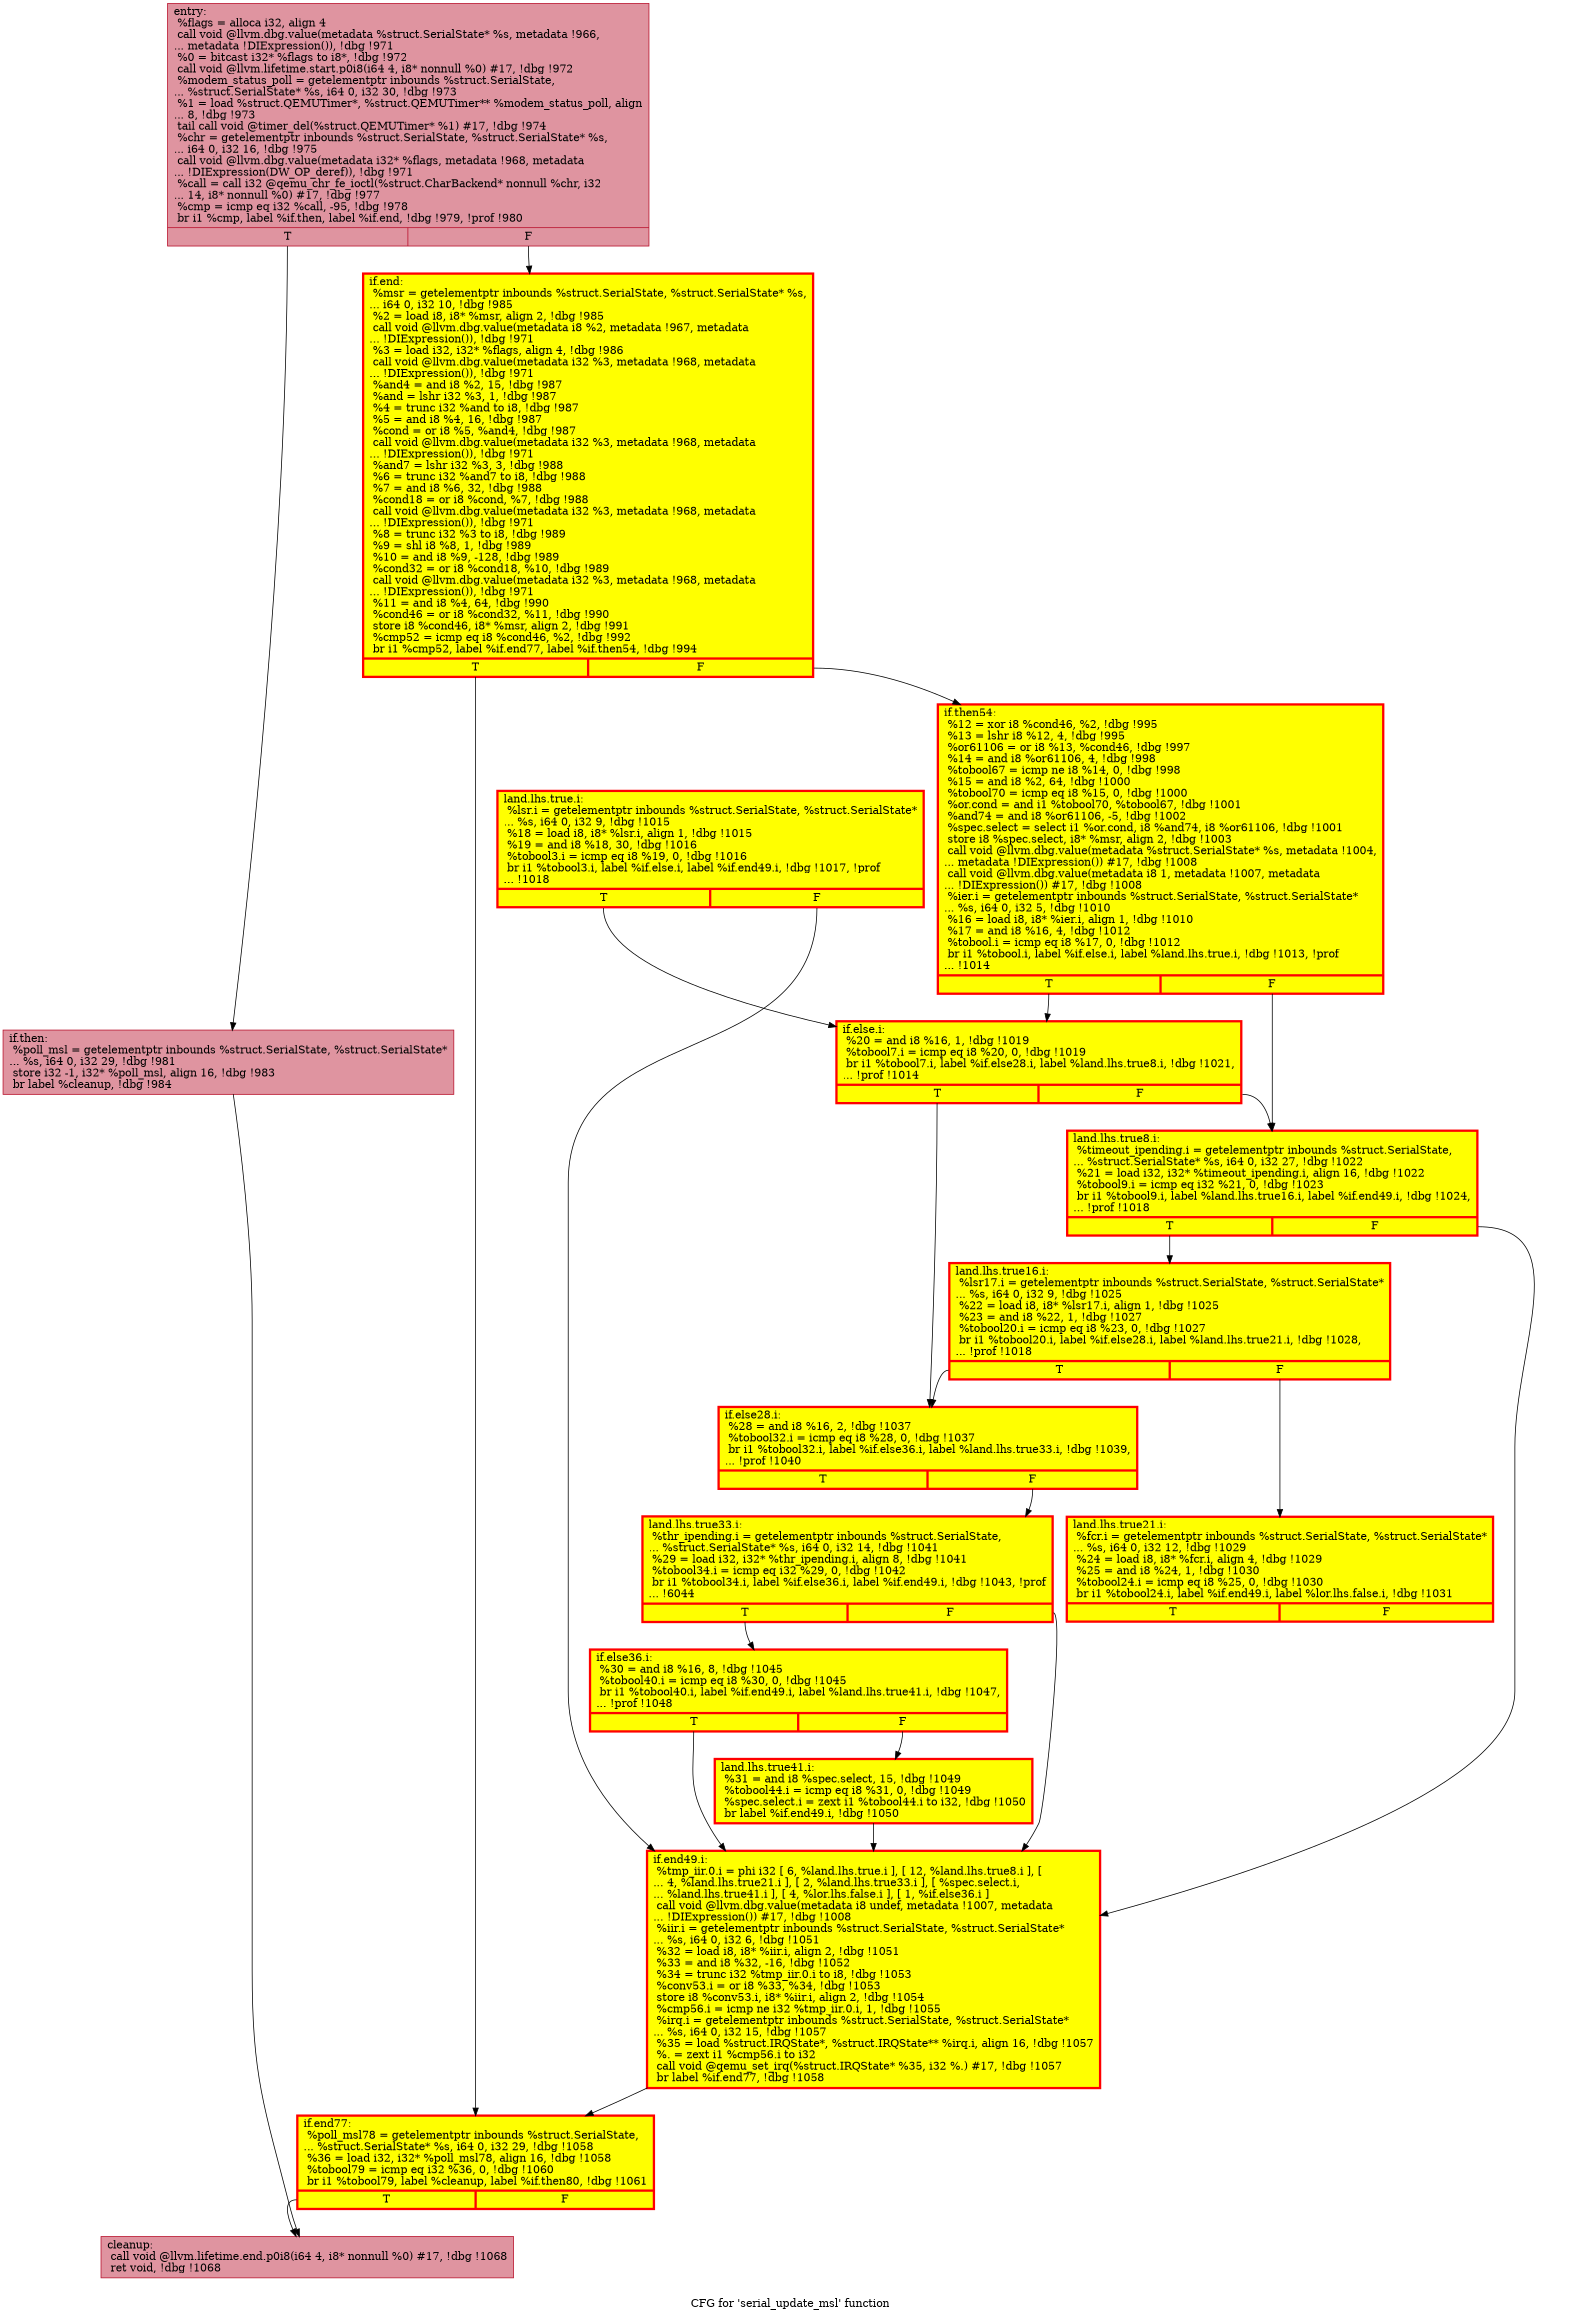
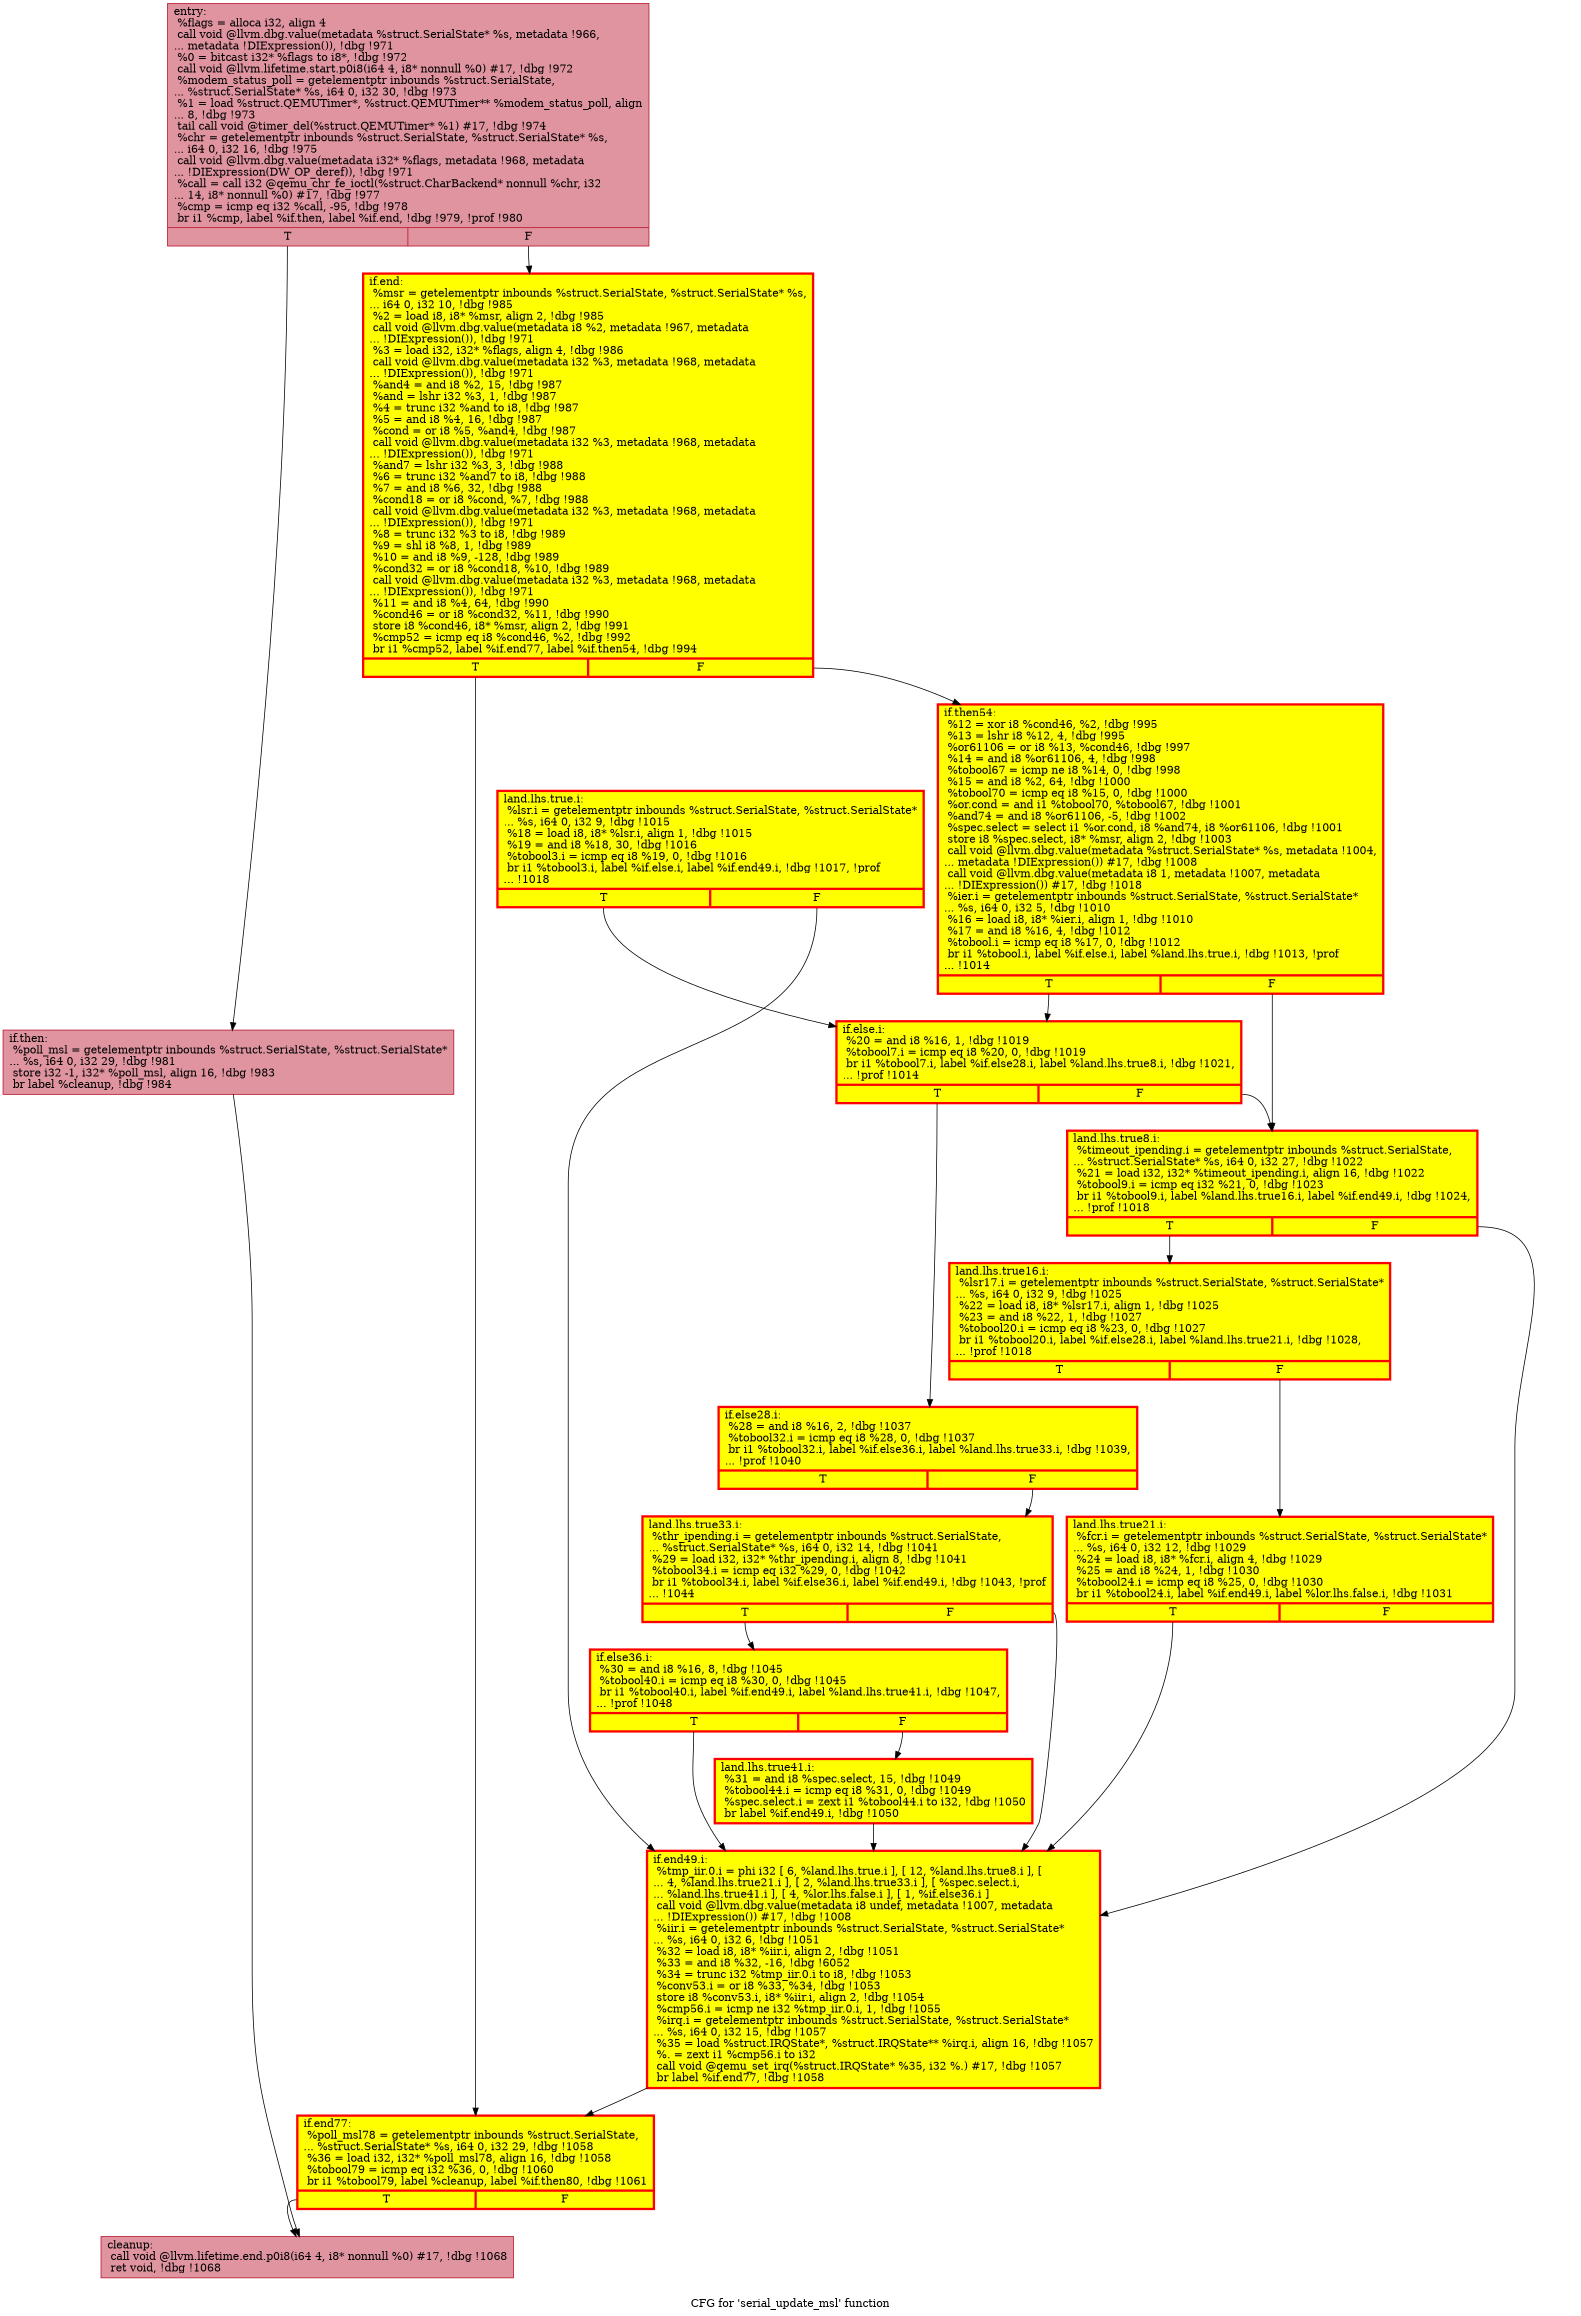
node "if.then54:": text "... !DIExpression()) #17, !dbg !1008" -> "... !DIExpression()) #17, !dbg !1018"
edge "land.lhs.true16.i:" -> "if.else28.i:": removed
node "land.lhs.true33.i:": text "... !6044" -> "... !1044"
edge "land.lhs.true21.i:" -> "if.end49.i:": added
node "if.end49.i:": text "%33 = and i8 %32, -16, !dbg !1052" -> "%33 = and i8 %32, -16, !dbg !6052"
